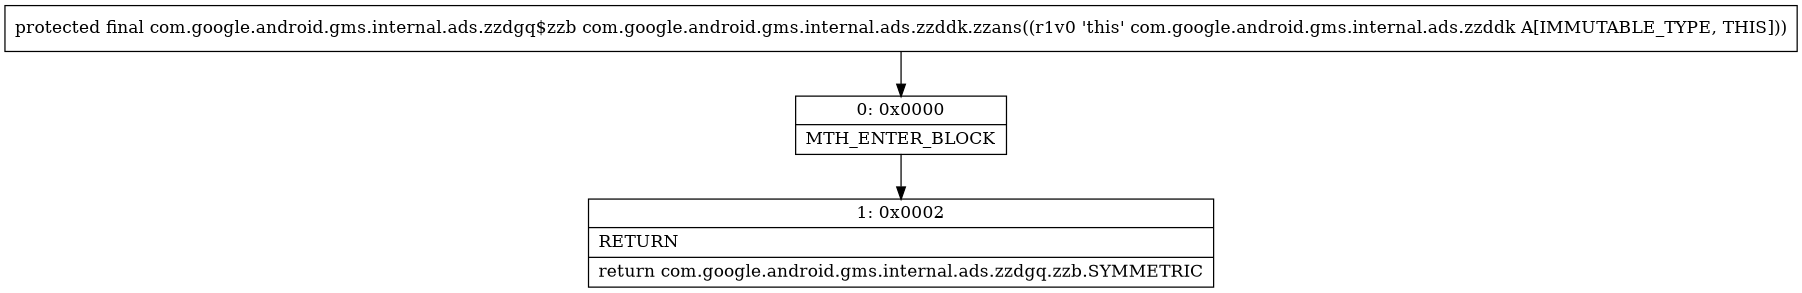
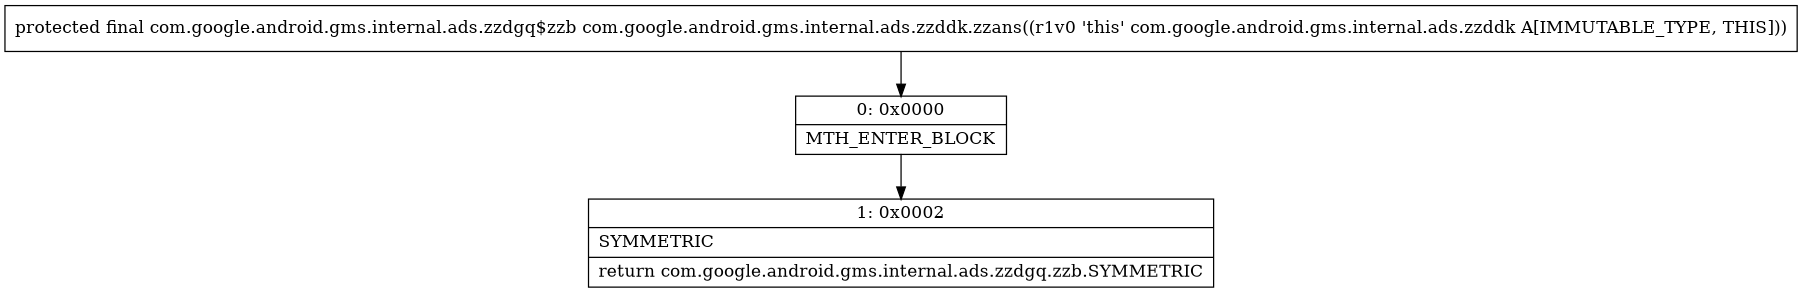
node "1: 0x0002": text "RETURN" -> "SYMMETRIC"
